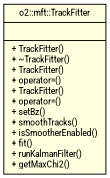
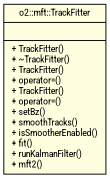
node "o2::mft::TrackFitter": text "+ getMaxChi2()" -> "+ mft2()"
